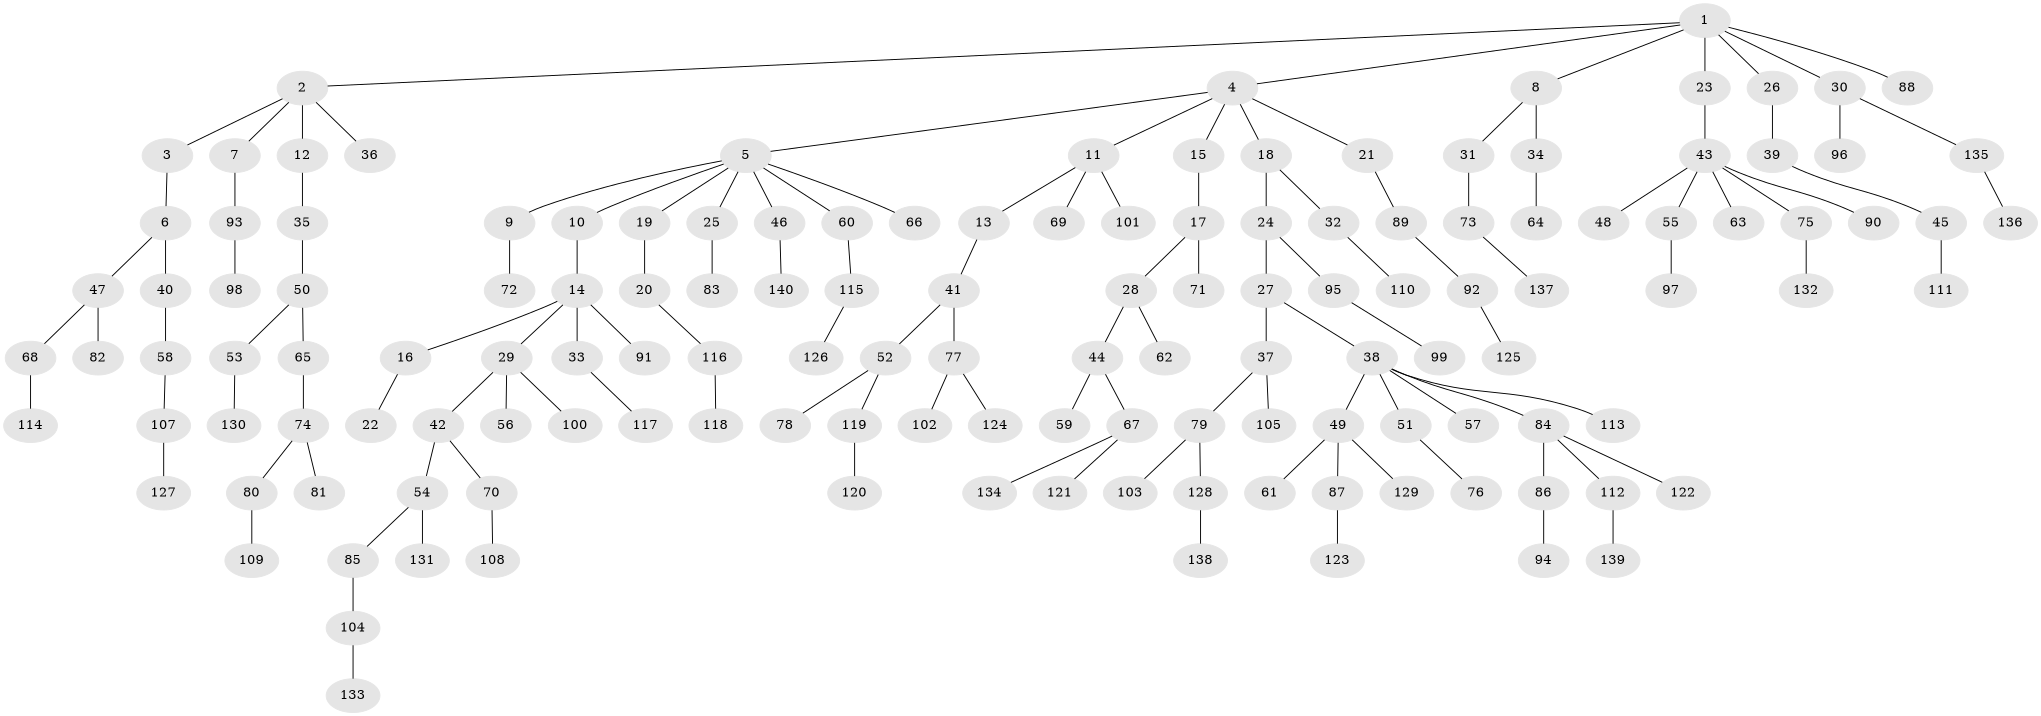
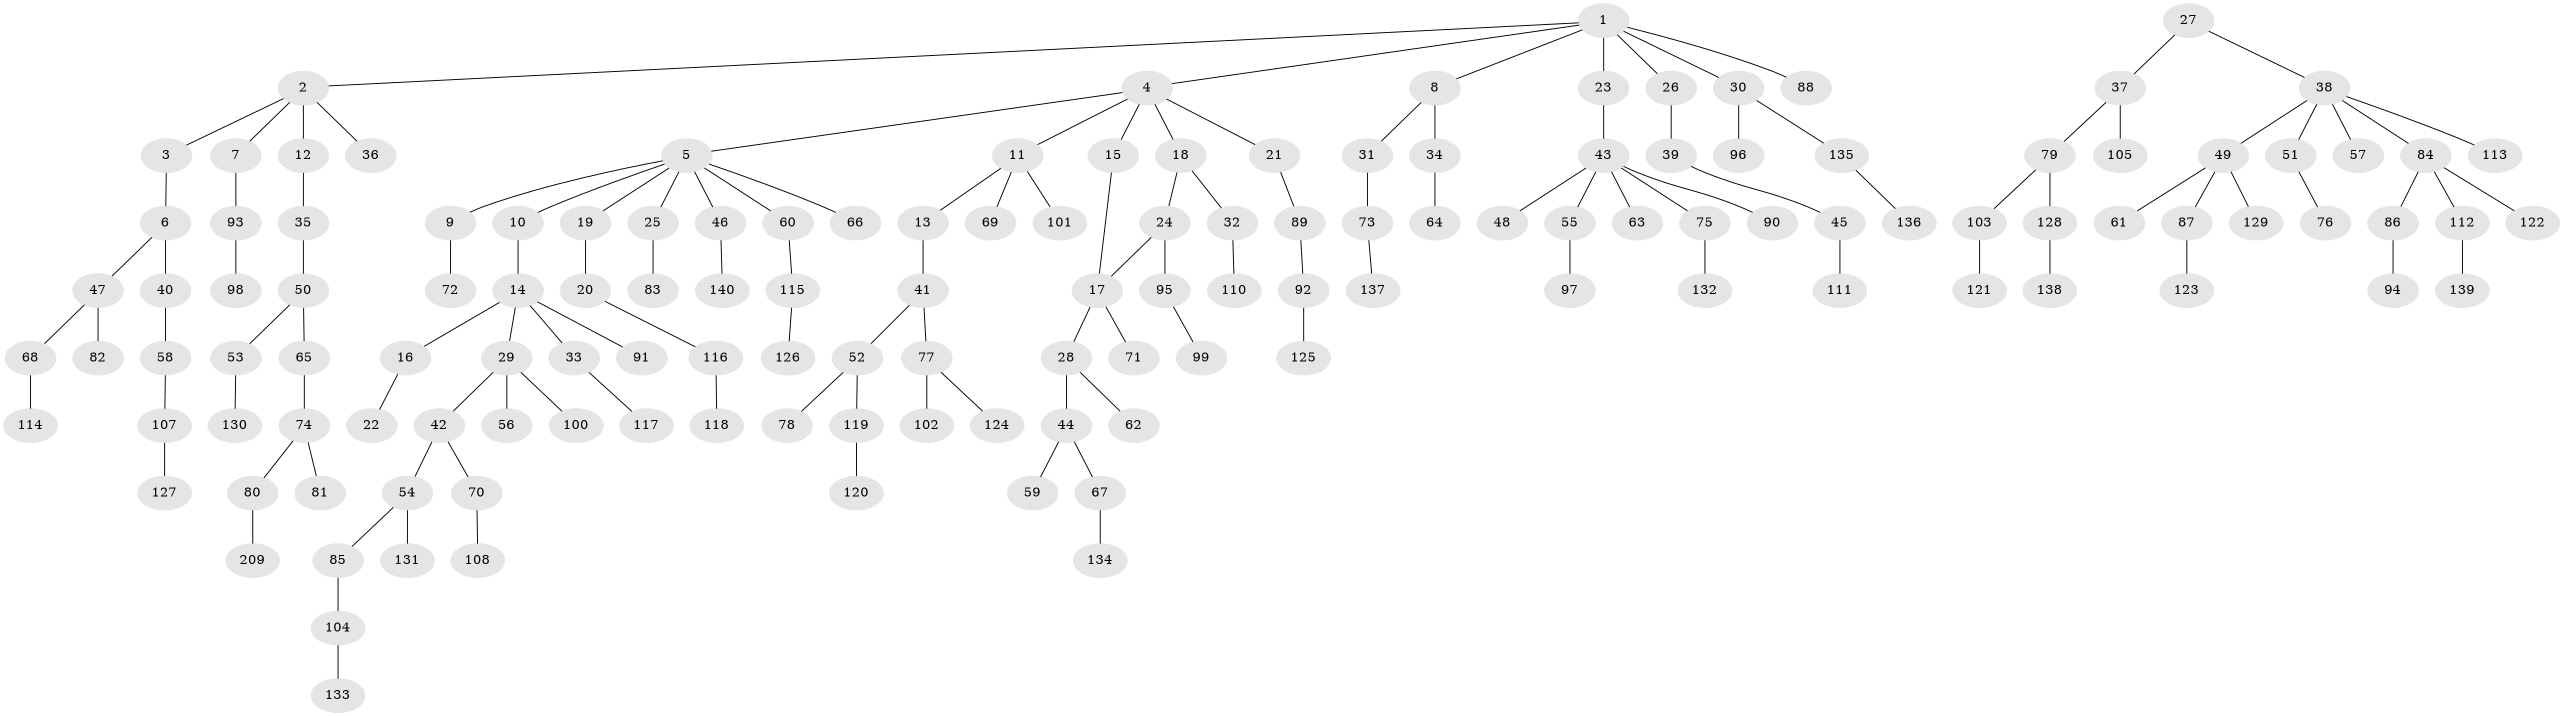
edge "24" -- "27": now "24" -- "17"
edge "67" -- "121": now "103" -- "121"
node "109": label "109" -> "209"
